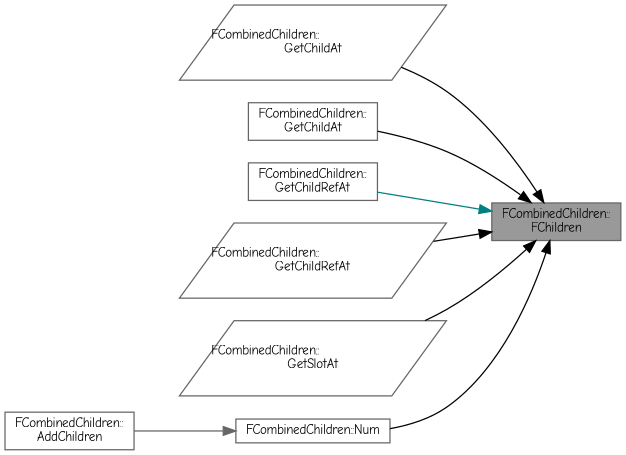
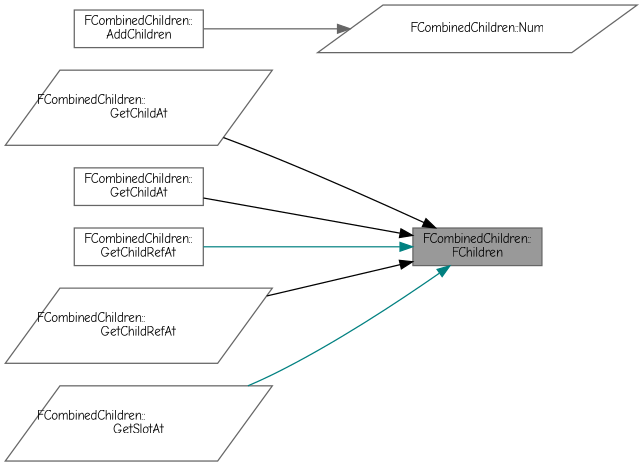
edge "FCombinedChildren:: GetSlotAt" -> "FCombinedChildren:: FChildren": color black -> teal
edge "FCombinedChildren::Num" -> "FCombinedChildren:: FChildren": removed
node "FCombinedChildren::Num": shape box -> parallelogram
